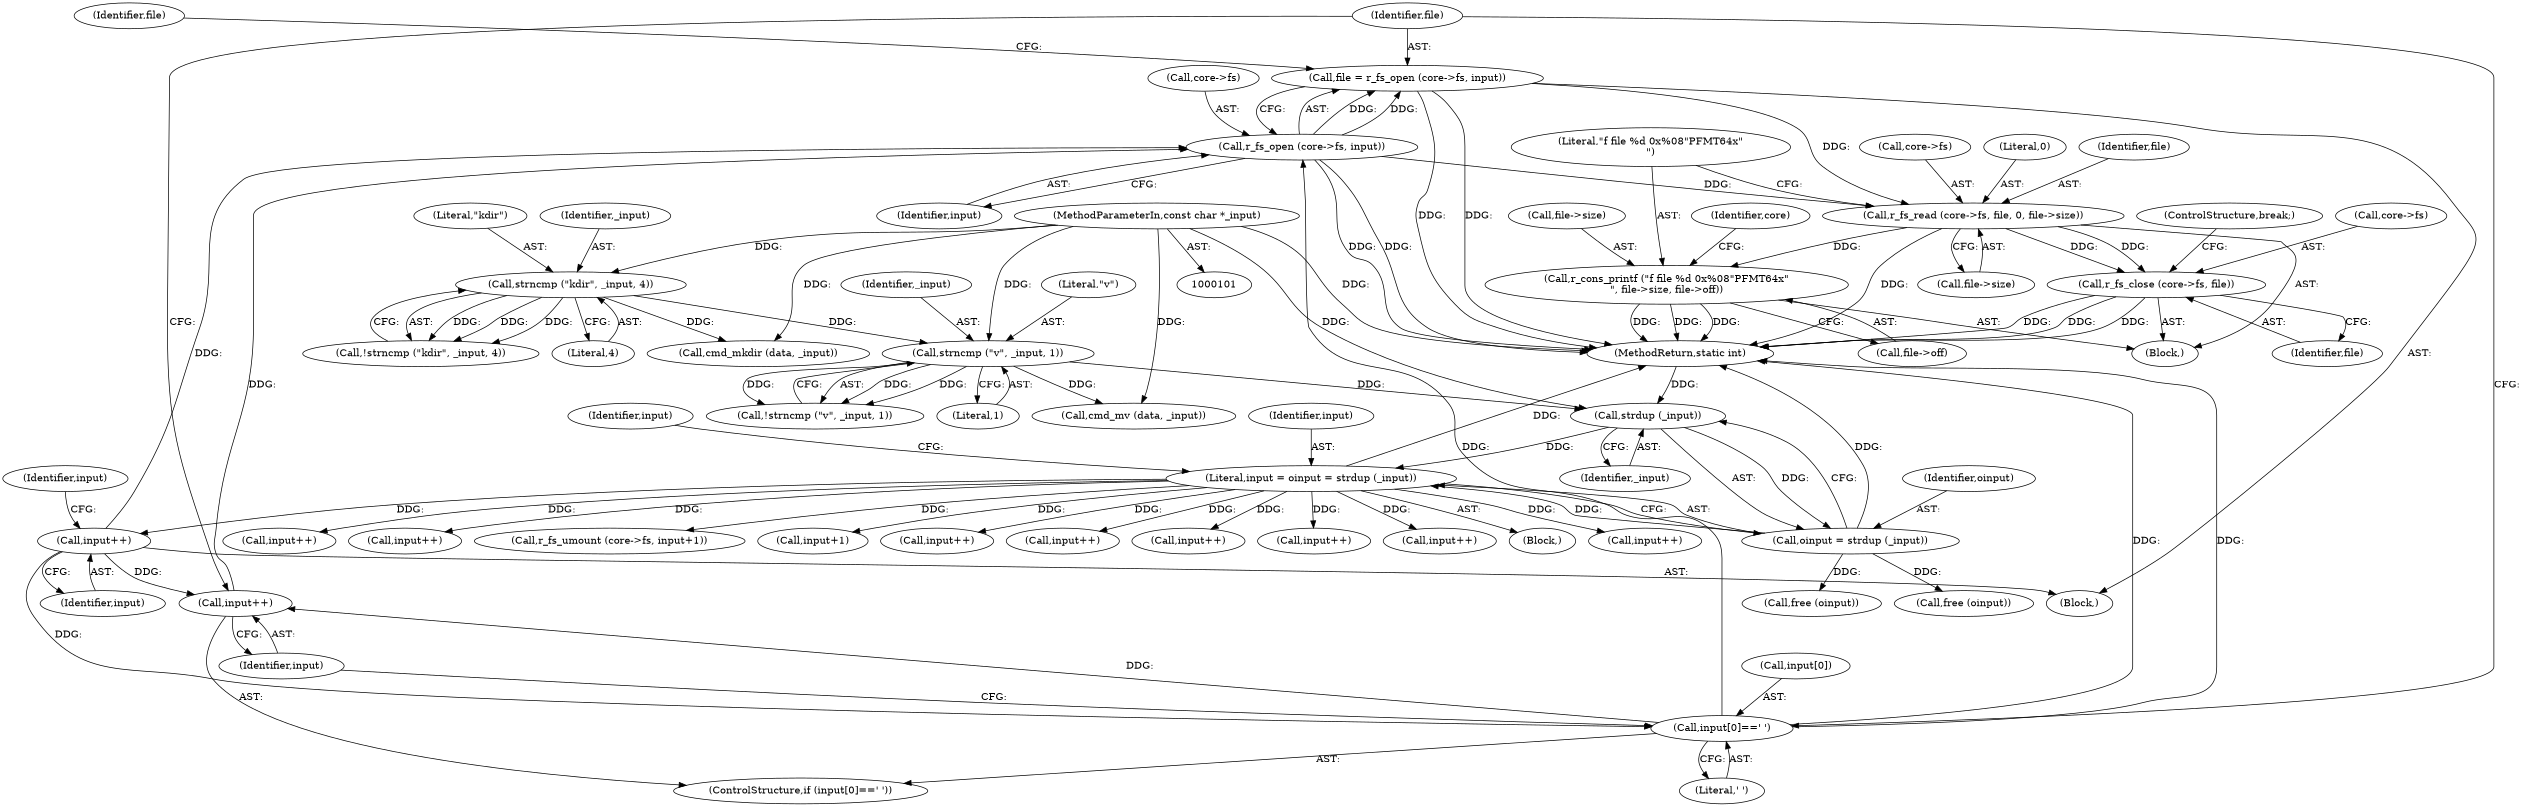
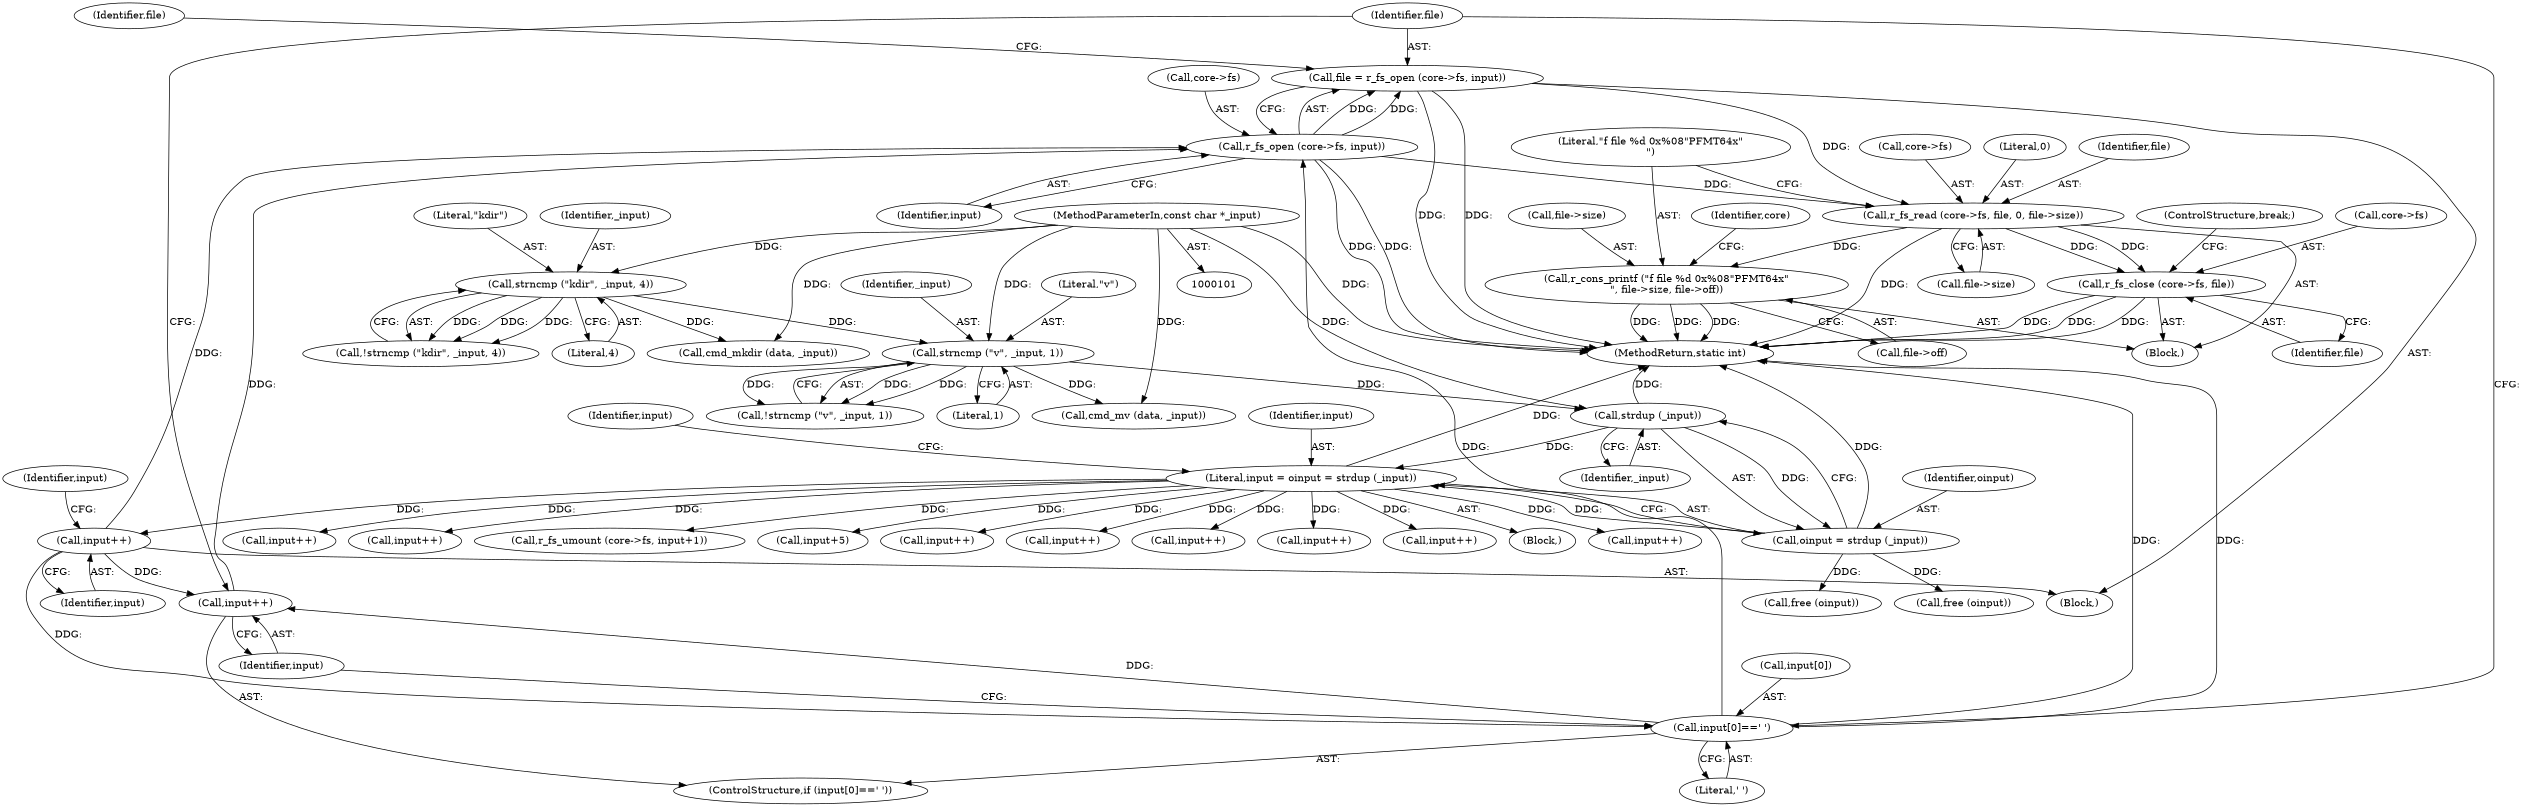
edge "(MethodReturn,static int)" -> "(Call,strdup (_input))": reversed
node "(Call,input+1)": label "(Call,input+1)" -> "(Call,input+5)"
